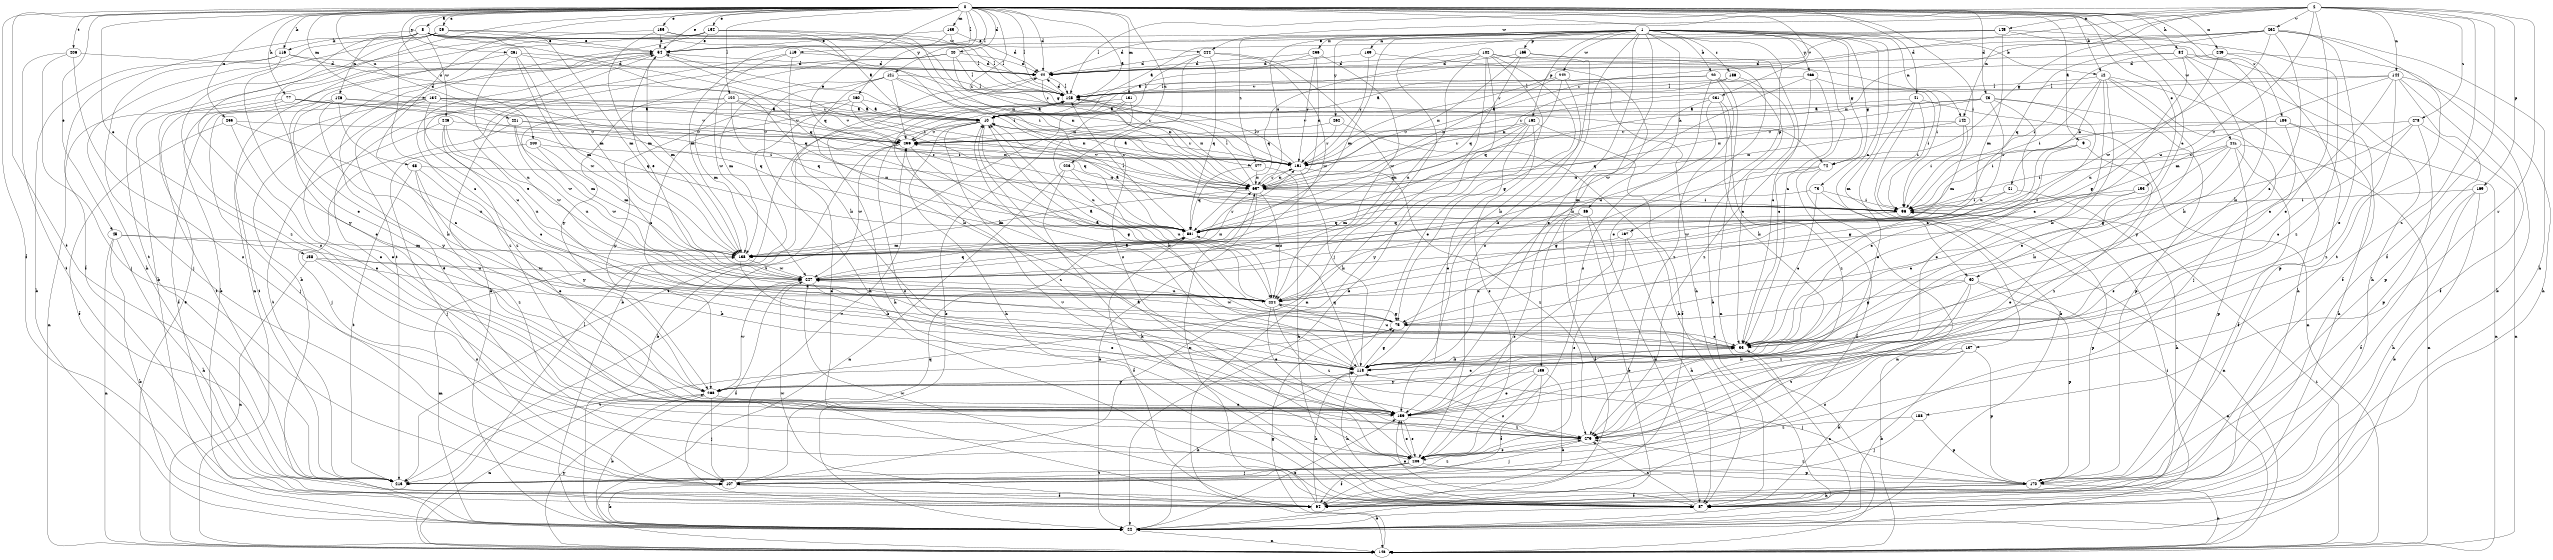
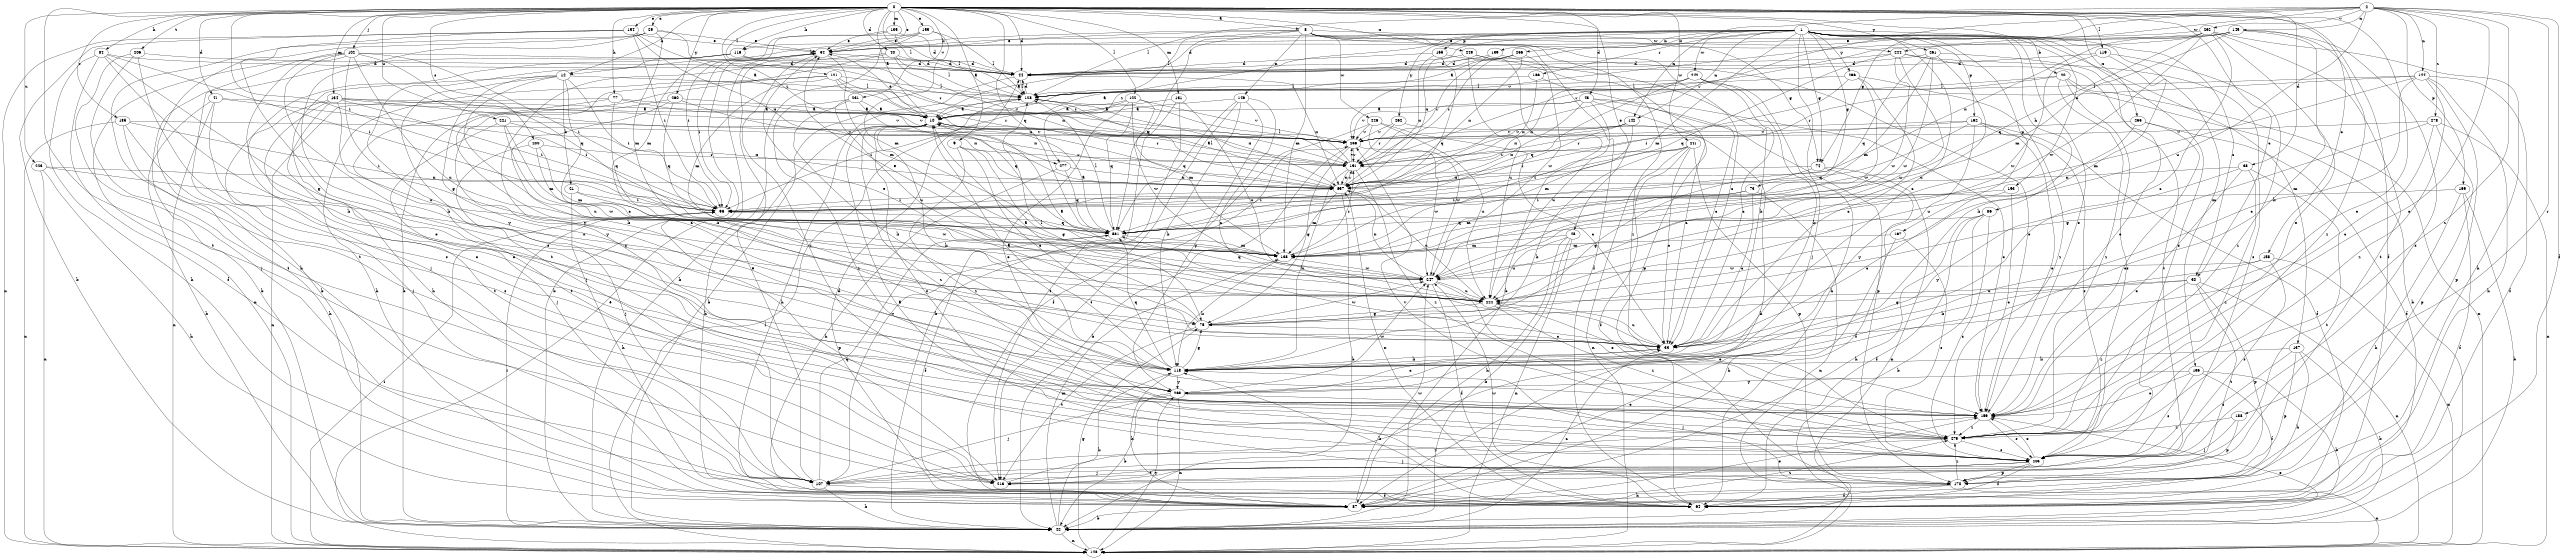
edge "0" -> "102": added, label "j"
edge "165" -> "33": now "242" -> "33"
edge "145" -> "203": added, label "s"
edge "213" -> "279": now "213" -> "159"
